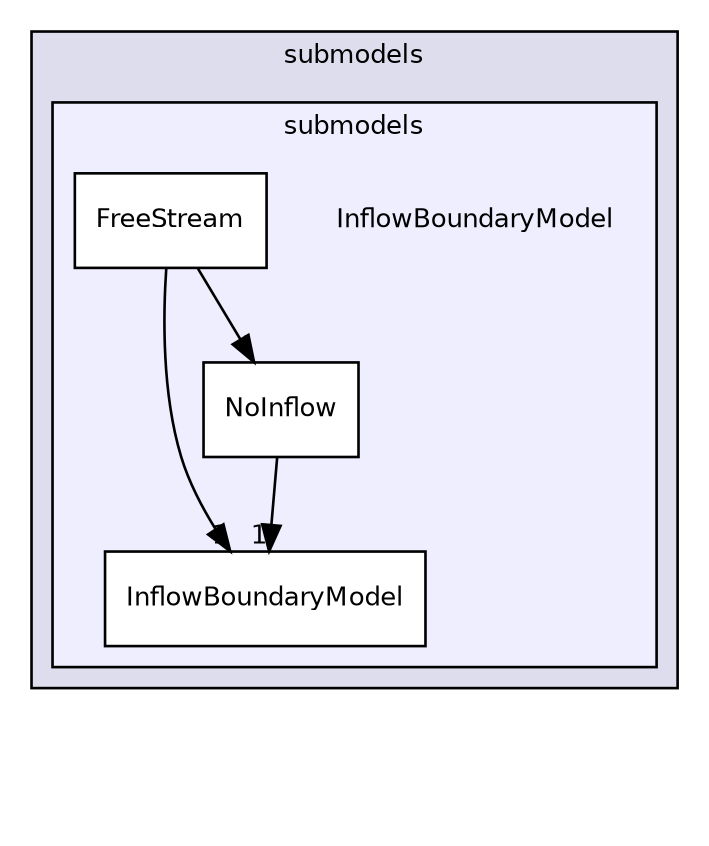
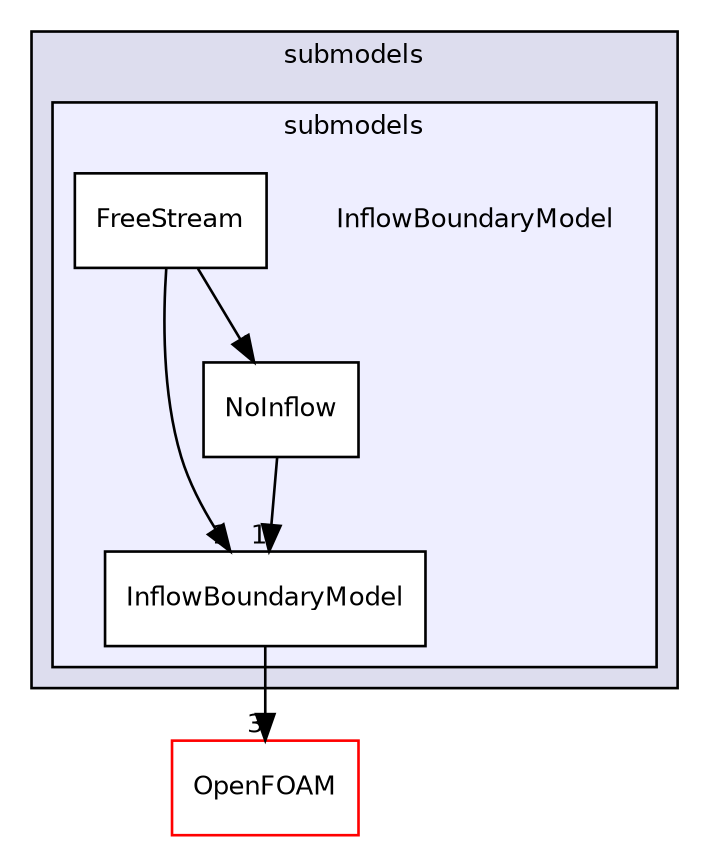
node "OpenFOAM": added
